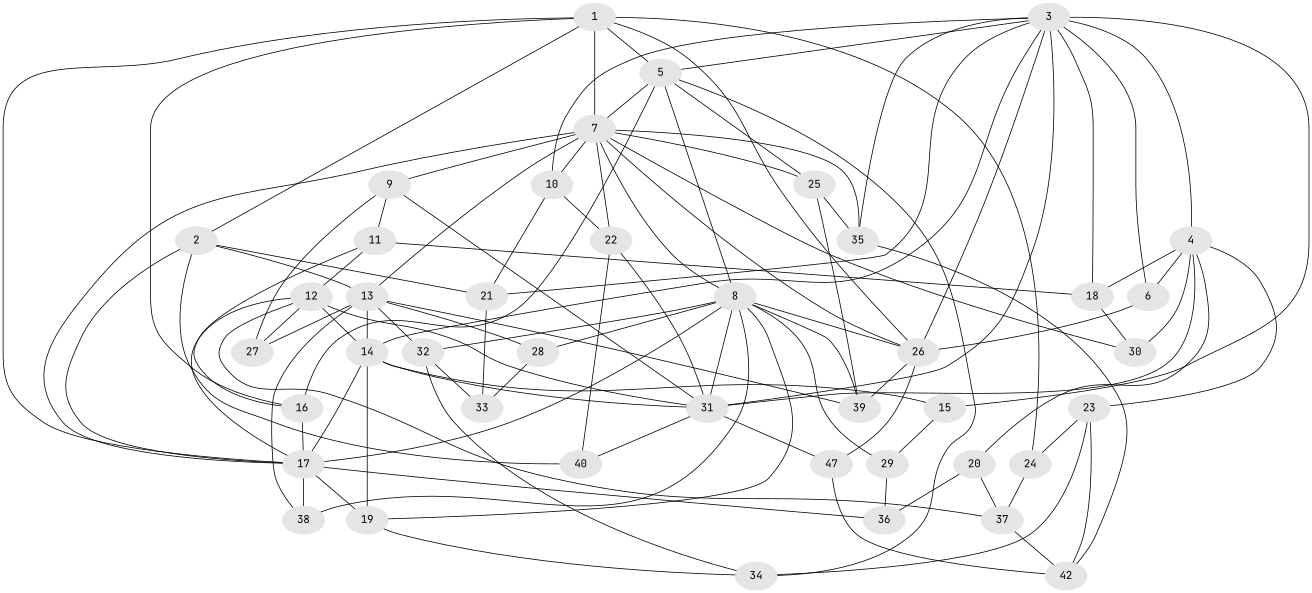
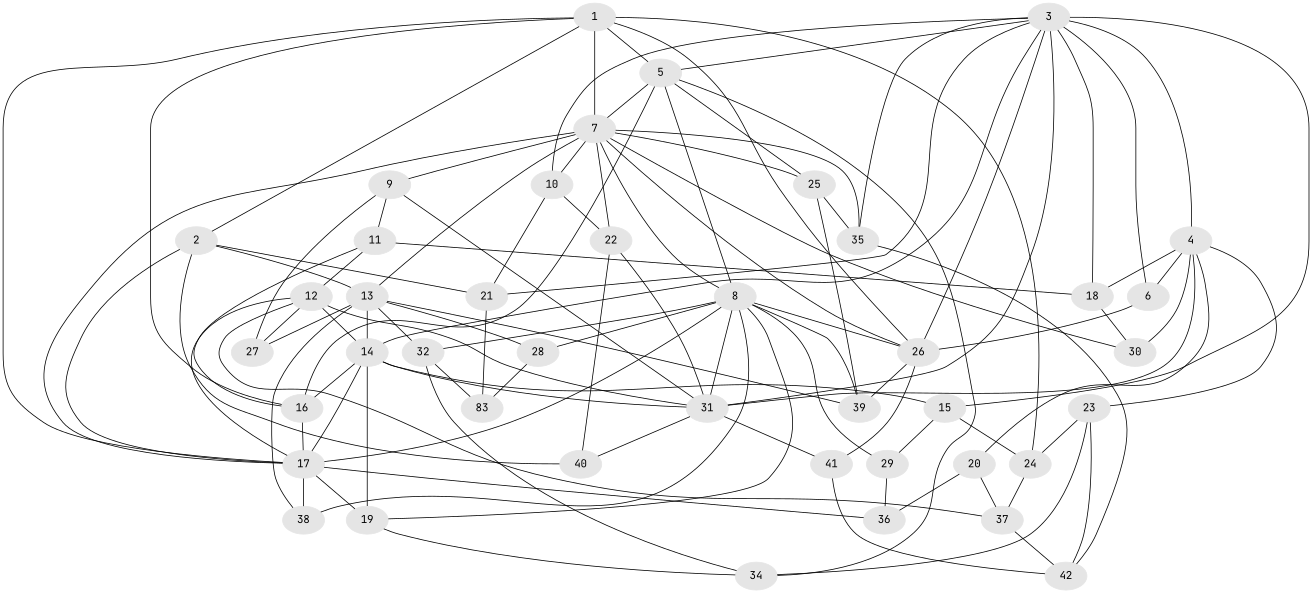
edge "14" -- "16": added
node "33": label "33" -> "83"
edge "15" -- "24": added
node "47": label "47" -> "41"
